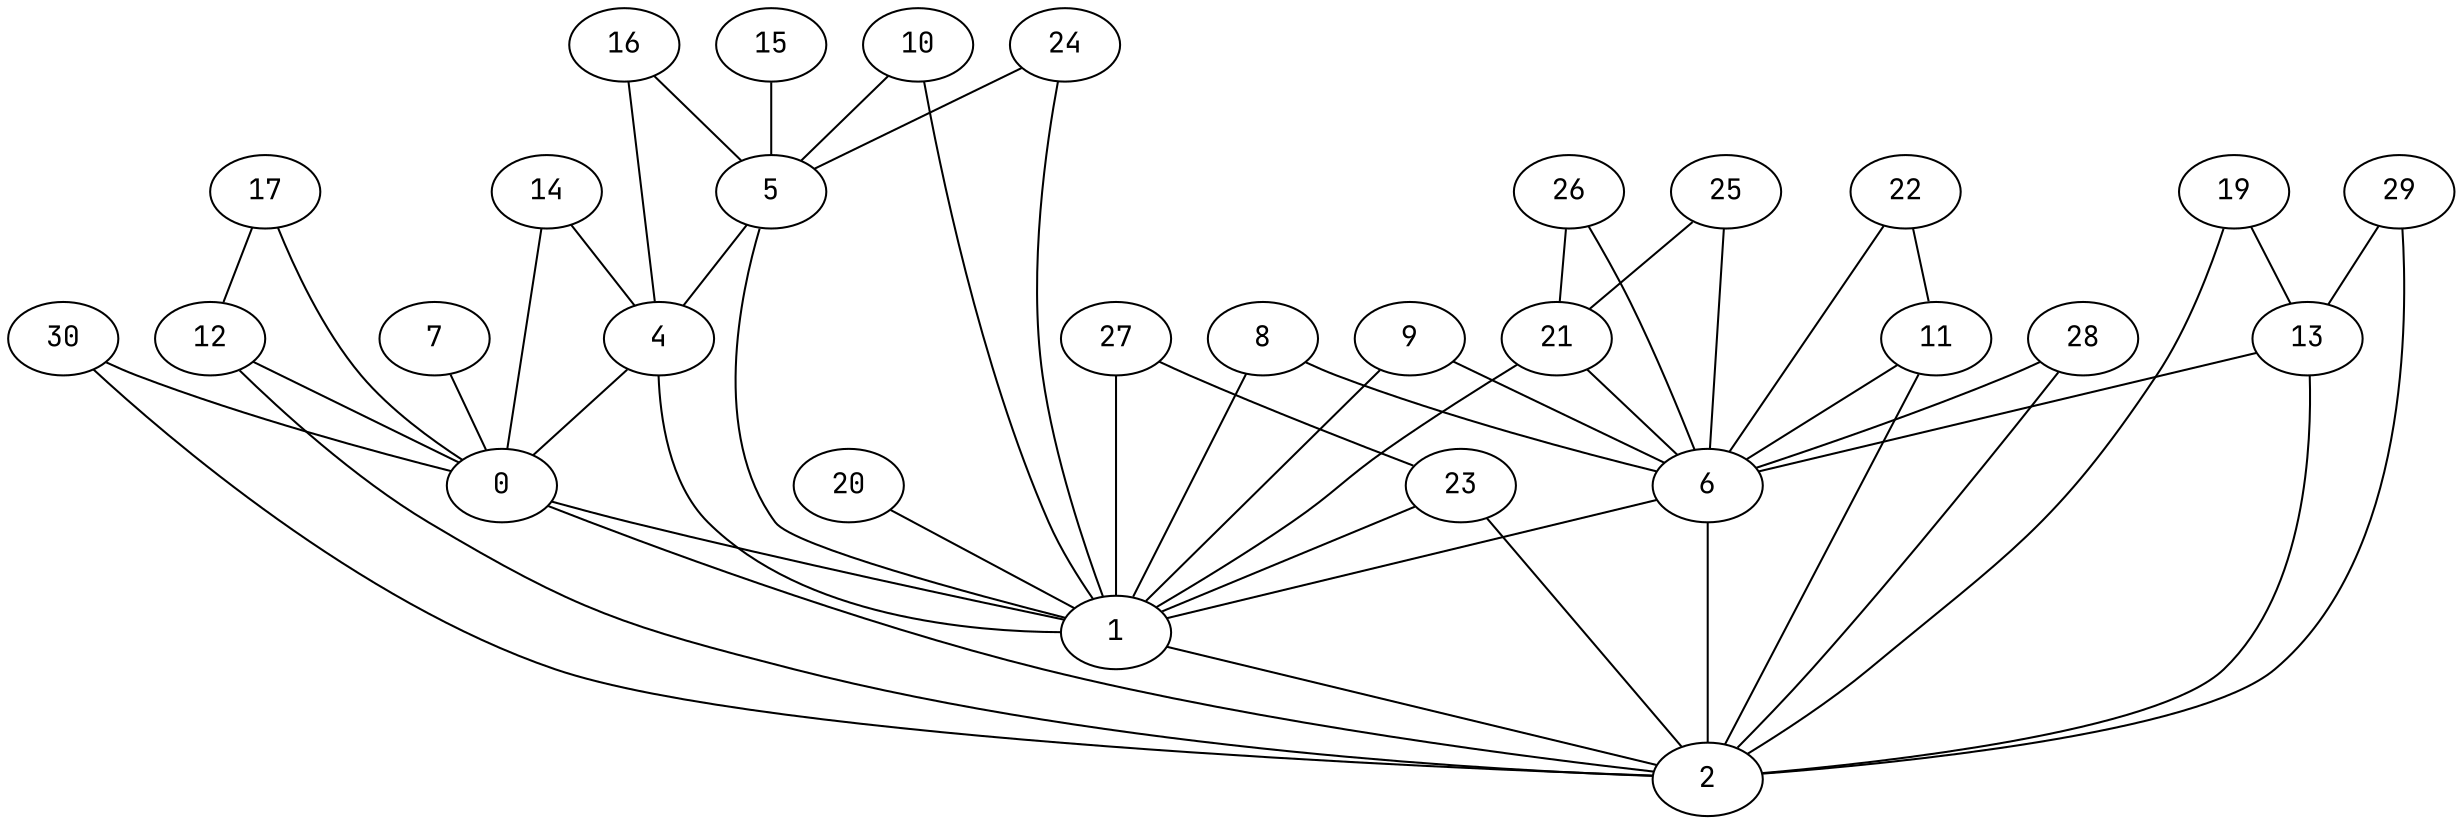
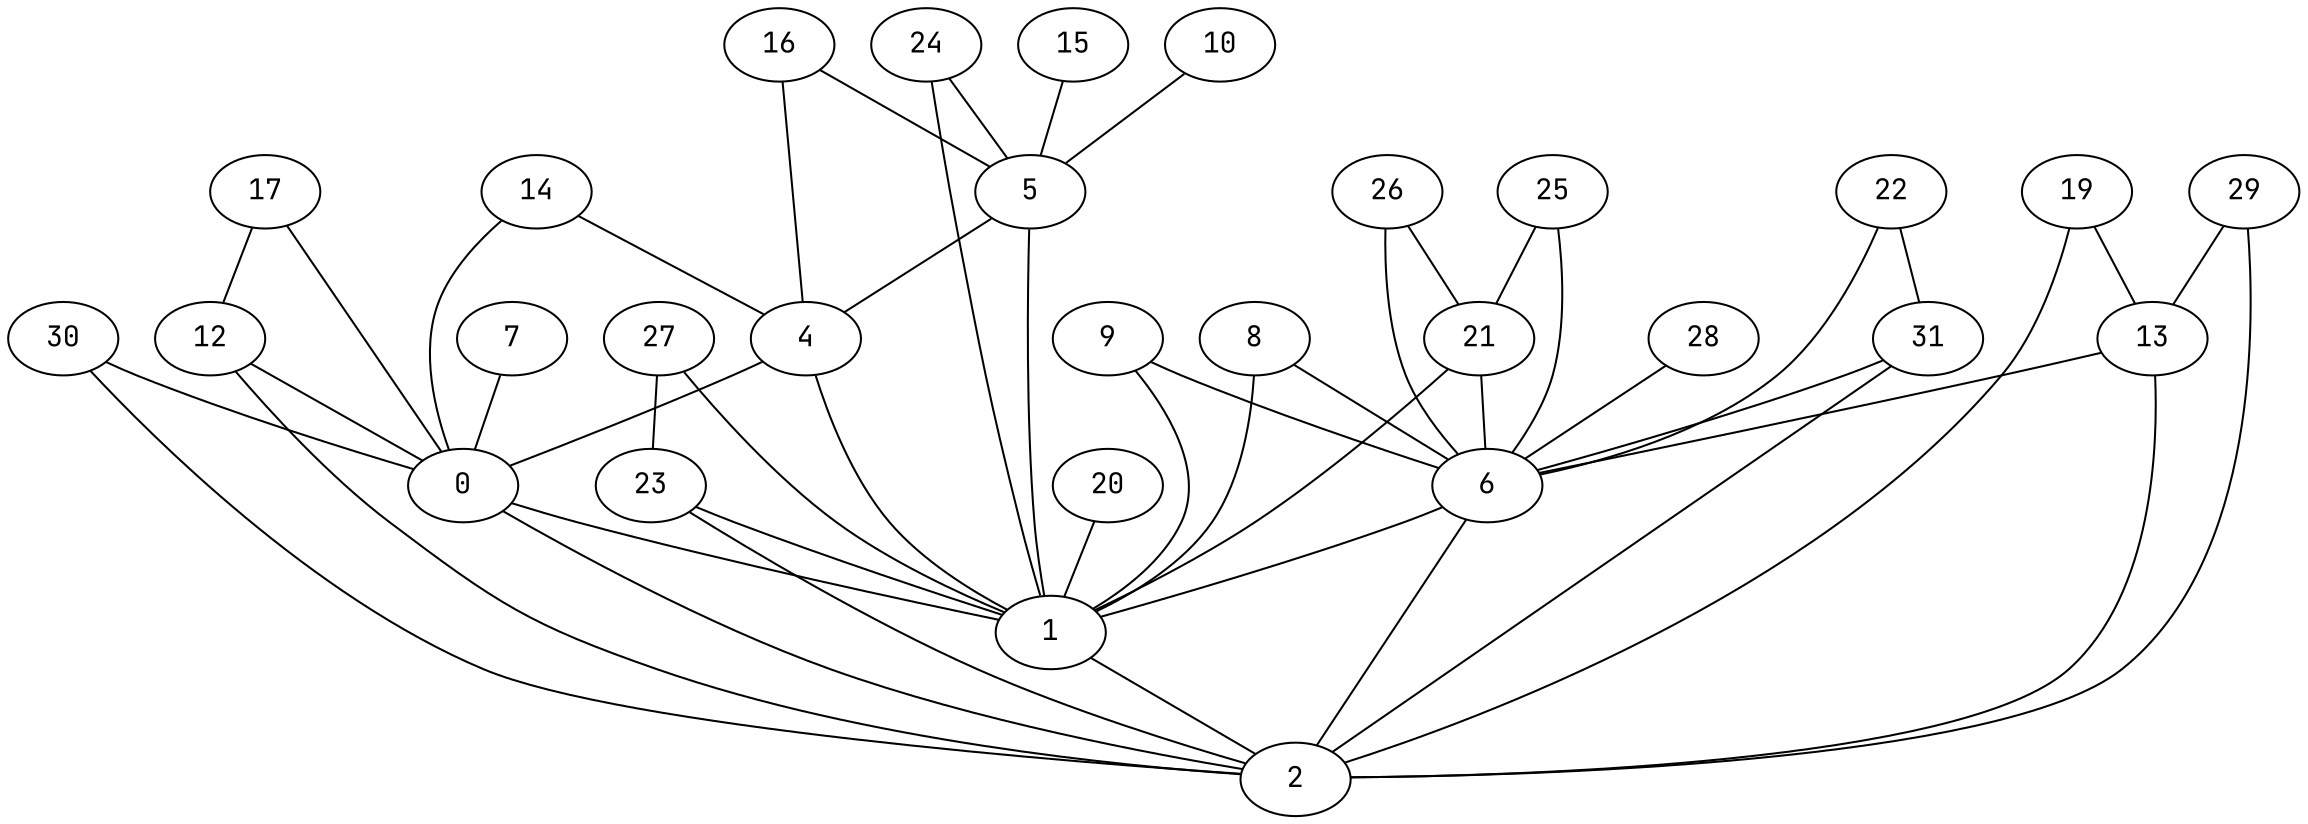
node "11": label "11" -> "31"
edge "10" -- "1": removed
edge "28" -- "2": removed
